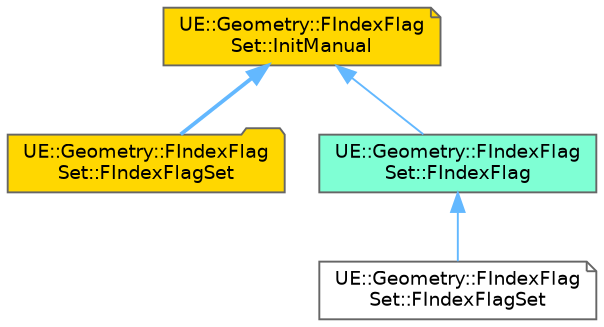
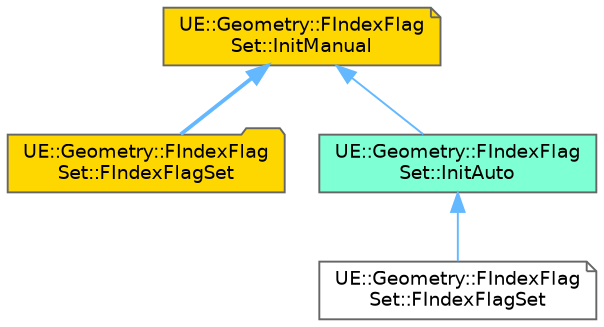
node "UE::Geometry::FIndexFlag Set::FIndexFlag": label "UE::Geometry::FIndexFlag Set::FIndexFlag" -> "UE::Geometry::FIndexFlag Set::InitAuto"
